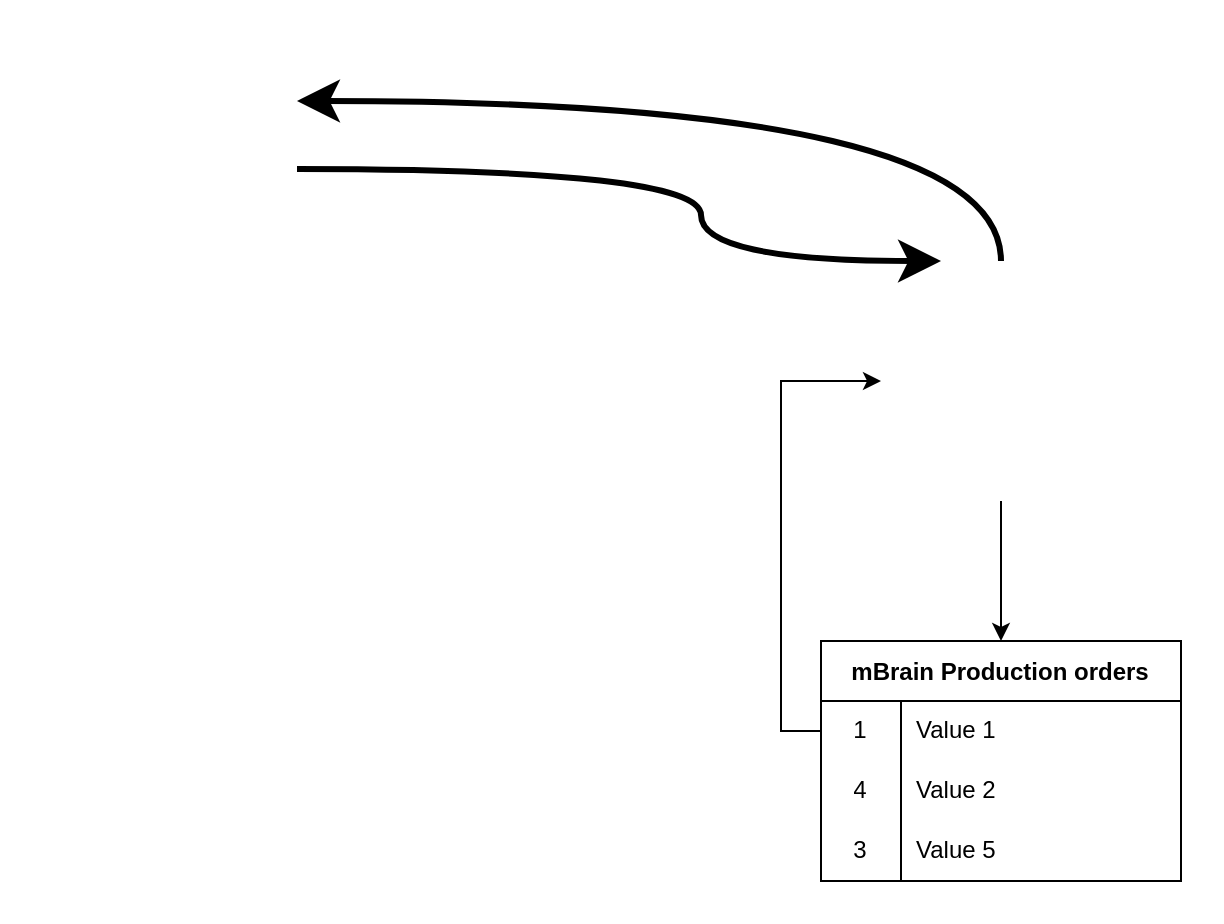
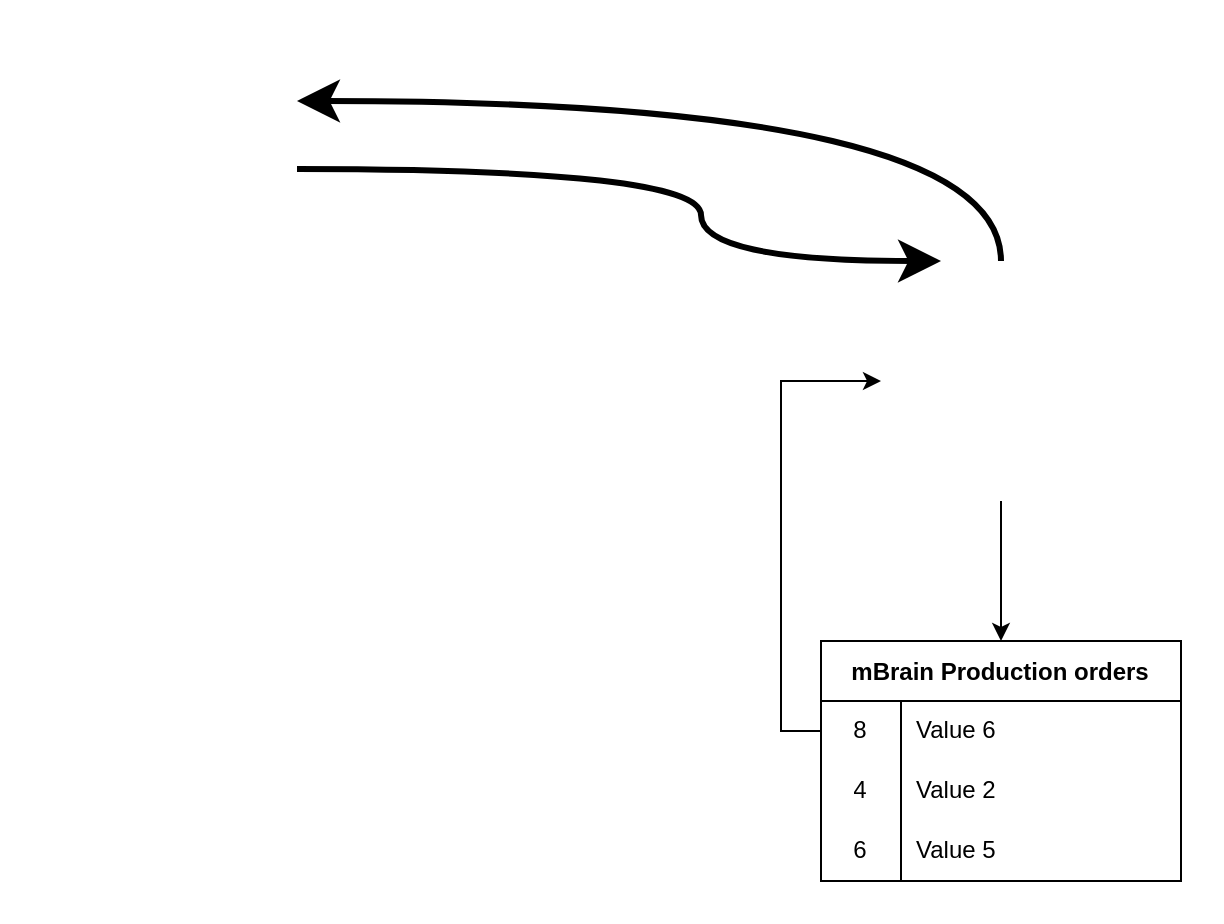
node "1": label "1" -> "8"
node "Value 1": label "Value 1" -> "Value 6"
node "3": label "3" -> "6"
